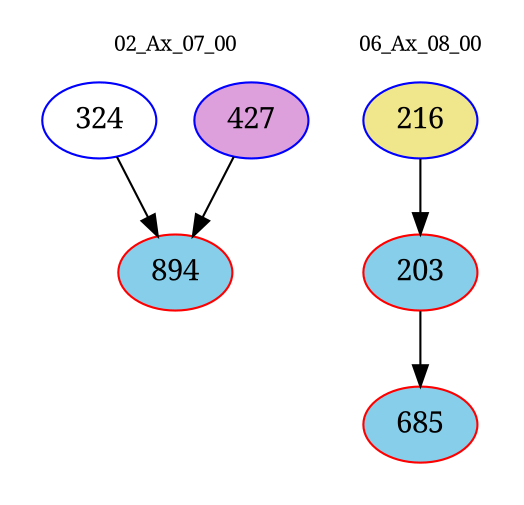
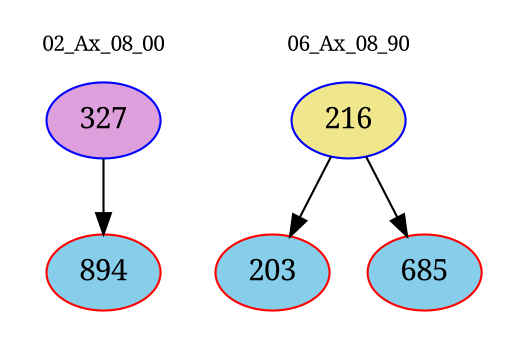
cluster "02_Ax_07_00": label "02_Ax_07_00" -> "02_Ax_08_00"
cluster "06_Ax_08_00": label "06_Ax_08_00" -> "06_Ax_08_90"
node "324": removed
node "427": label "427" -> "327"
edge "203" -> "685": now "216" -> "685"
